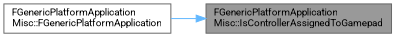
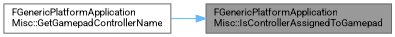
node "FGenericPlatformApplication Misc::FGenericPlatformApplication": label "FGenericPlatformApplication Misc::FGenericPlatformApplication" -> "FGenericPlatformApplication Misc::GetGamepadControllerName"
